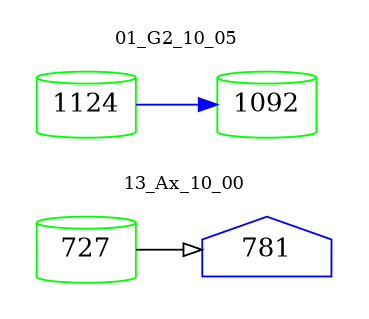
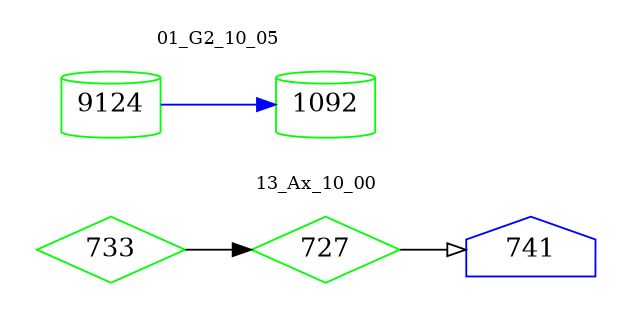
node "1124": label "1124" -> "9124"
node "727": shape cylinder -> diamond
node "733": added
node "781": label "781" -> "741"
